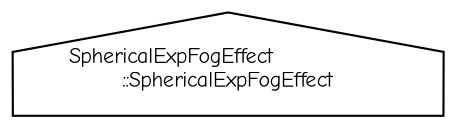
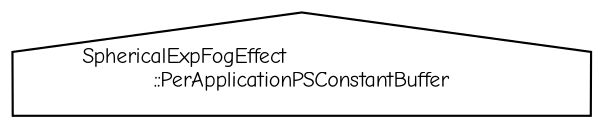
node "SphericalExpFogEffect ::SphericalExpFogEffect": label "SphericalExpFogEffect ::SphericalExpFogEffect" -> "SphericalExpFogEffect ::PerApplicationPSConstantBuffer"
